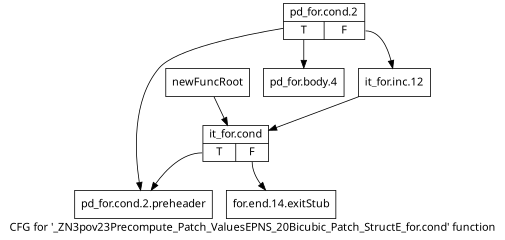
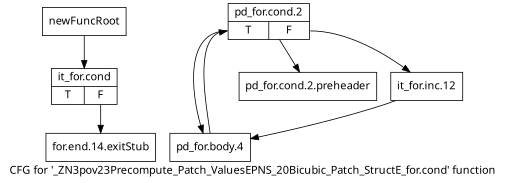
edge "pd_for.body.4" -> "pd_for.cond.2": added
edge "it_for.inc.12" -> "it_for.cond": now "it_for.inc.12" -> "pd_for.body.4"
edge "it_for.cond" -> "pd_for.cond.2.preheader": removed
